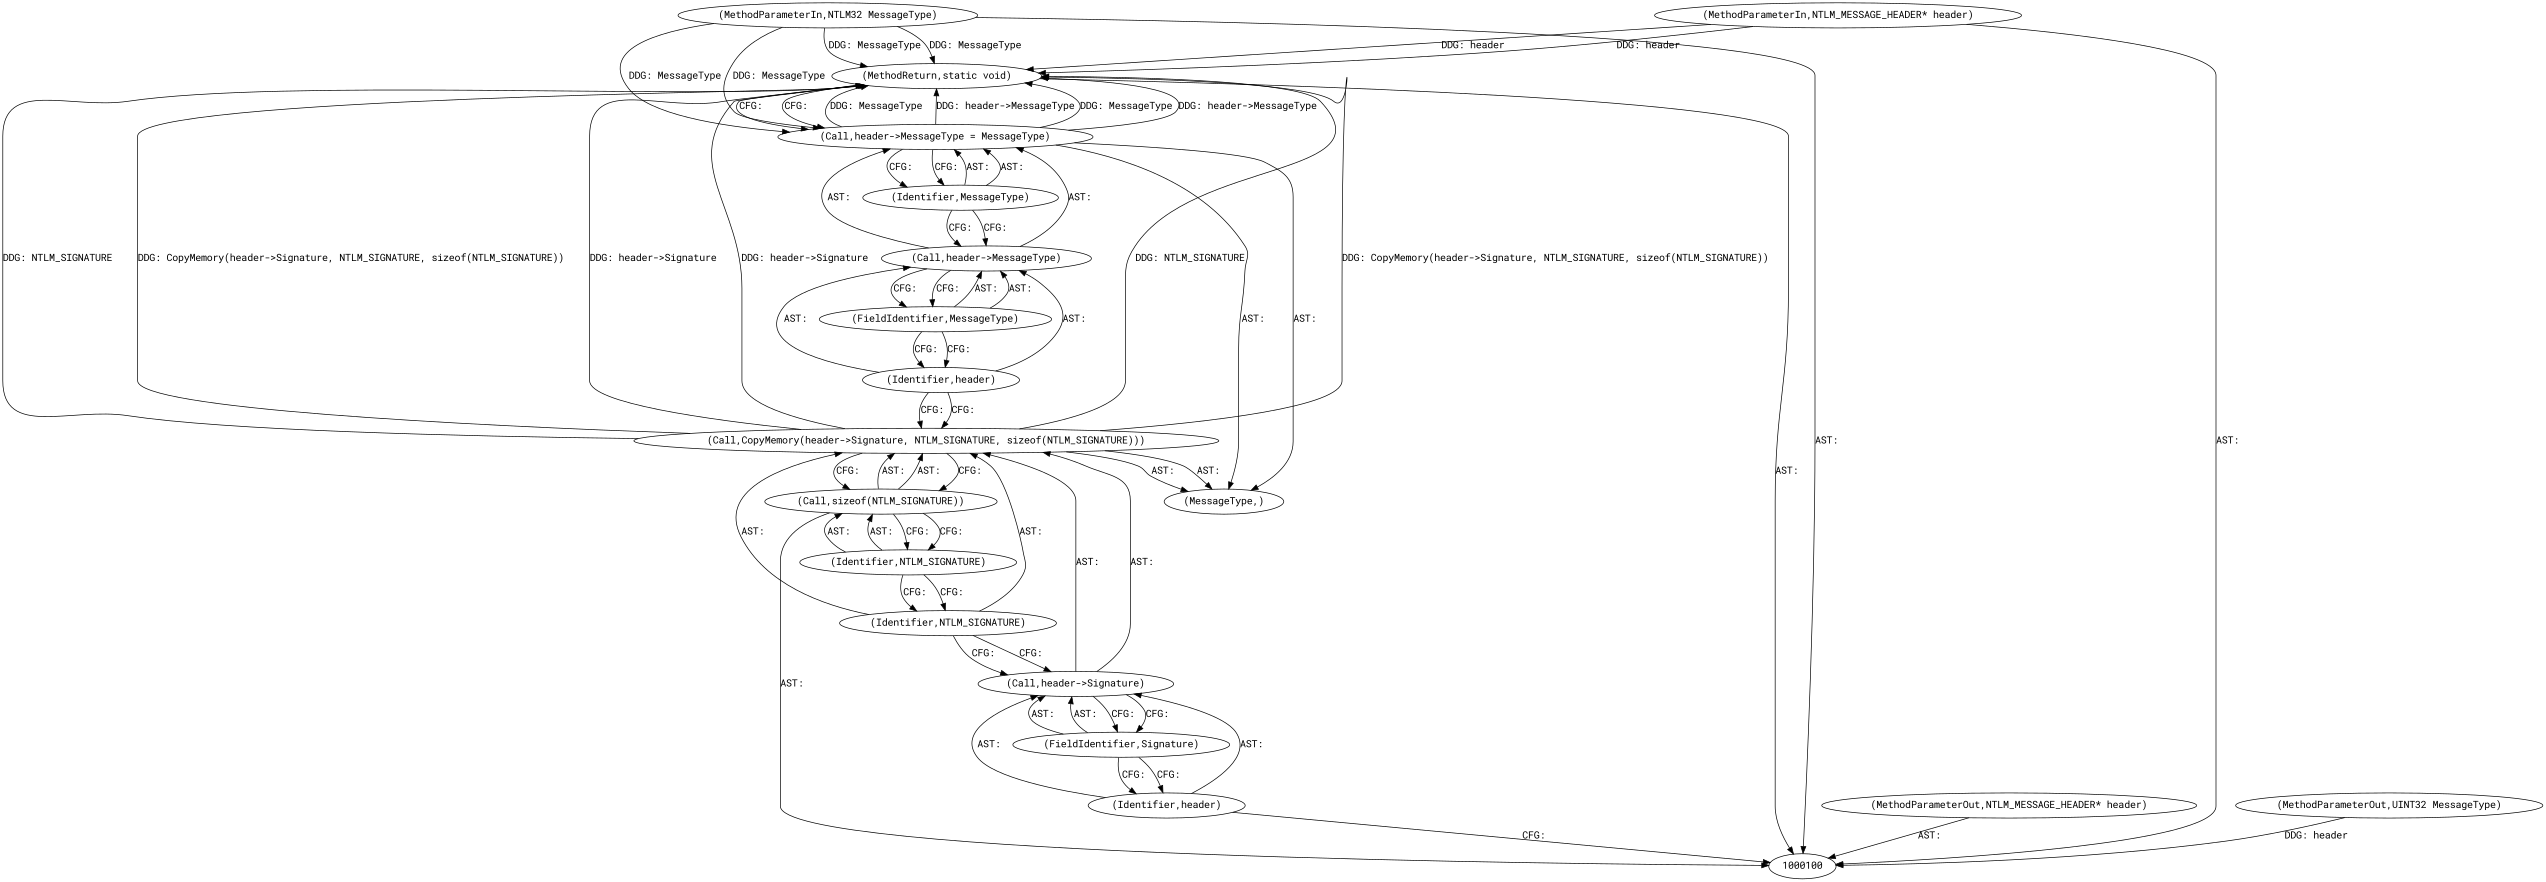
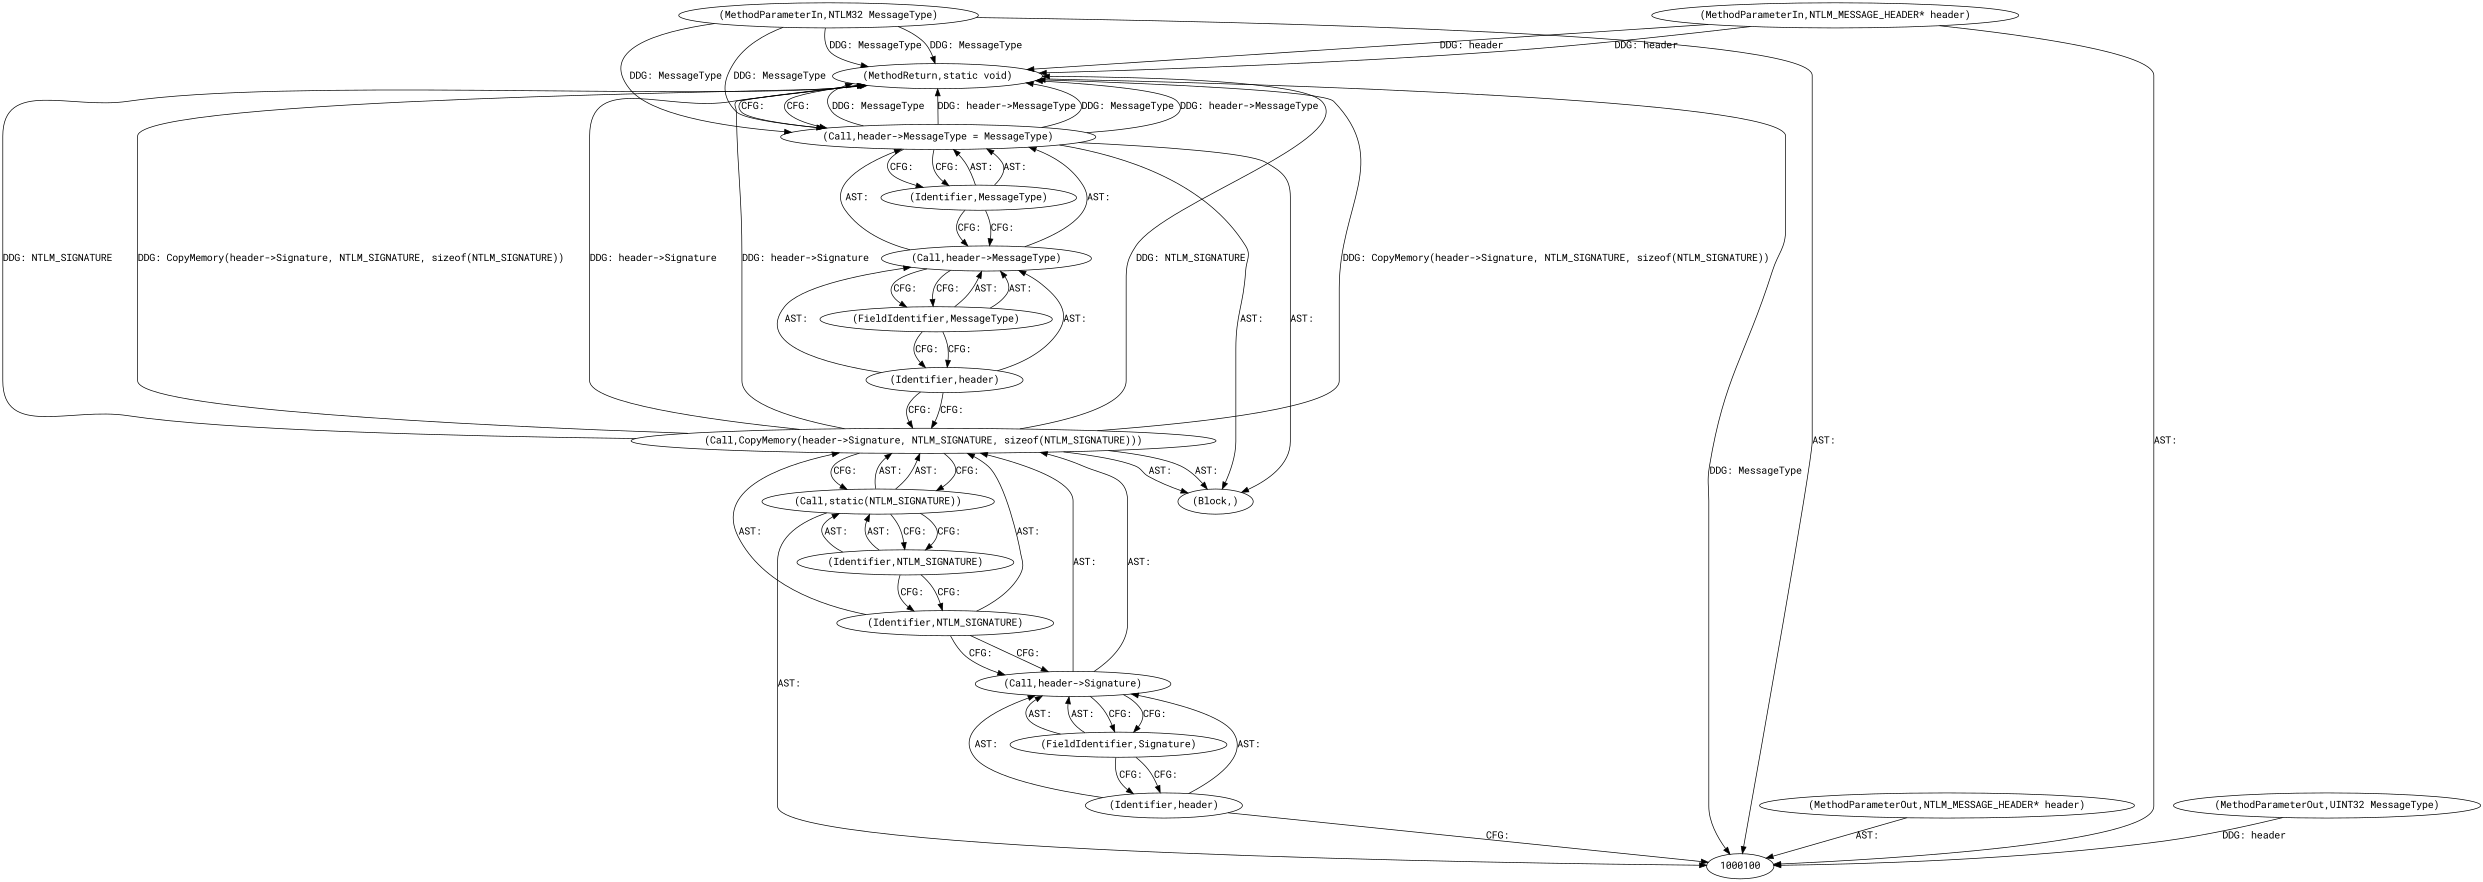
edge "(MethodReturn,static void)" -> "1000100": label "AST: " -> "DDG: MessageType"
node "(Call,sizeof(NTLM_SIGNATURE))": label "(Call,sizeof(NTLM_SIGNATURE))" -> "(Call,static(NTLM_SIGNATURE))"
node "(MessageType,)": label "(MessageType,)" -> "(Block,)"
